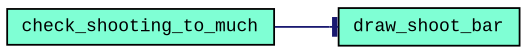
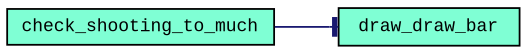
node "draw_shoot_bar": label "draw_shoot_bar" -> "draw_draw_bar"
